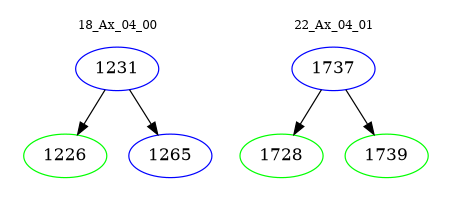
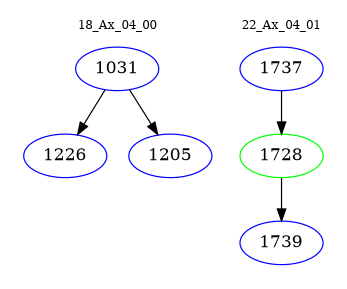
node "1231": label "1231" -> "1031"
edge "1737" -> "1739": now "1728" -> "1739"
node "1226": color green -> blue
node "1265": label "1265" -> "1205"
node "1739": color green -> blue
